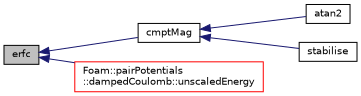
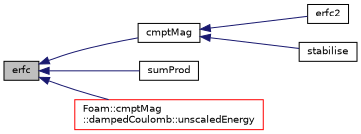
node "atan2": label "atan2" -> "erfc2"
node "sumProd": added
node "Foam::pairPotentials ::dampedCoulomb::unscaledEnergy": label "Foam::pairPotentials ::dampedCoulomb::unscaledEnergy" -> "Foam::cmptMag ::dampedCoulomb::unscaledEnergy"
